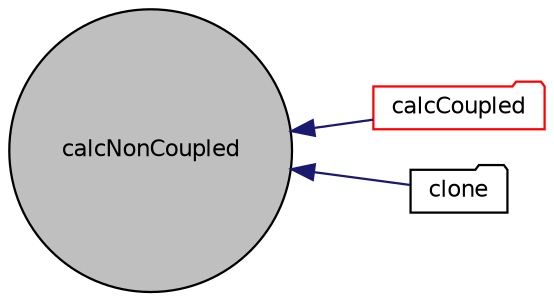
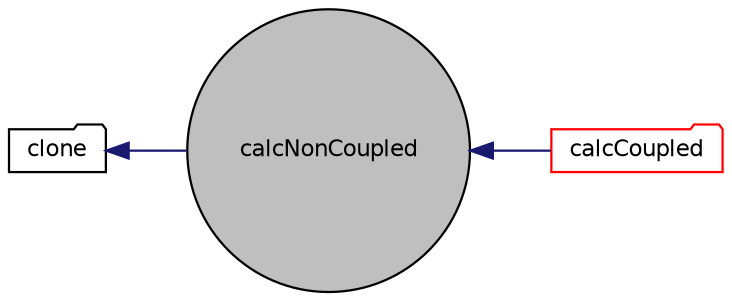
edge "clone" -> "calcNonCoupled": reversed
